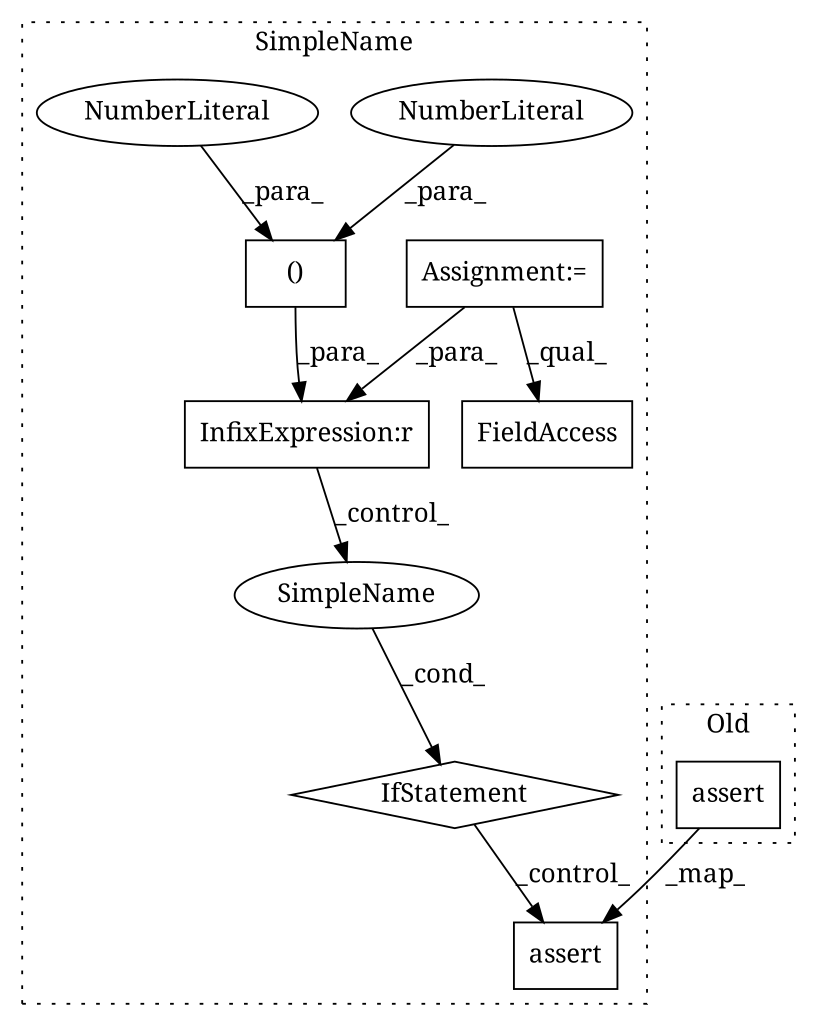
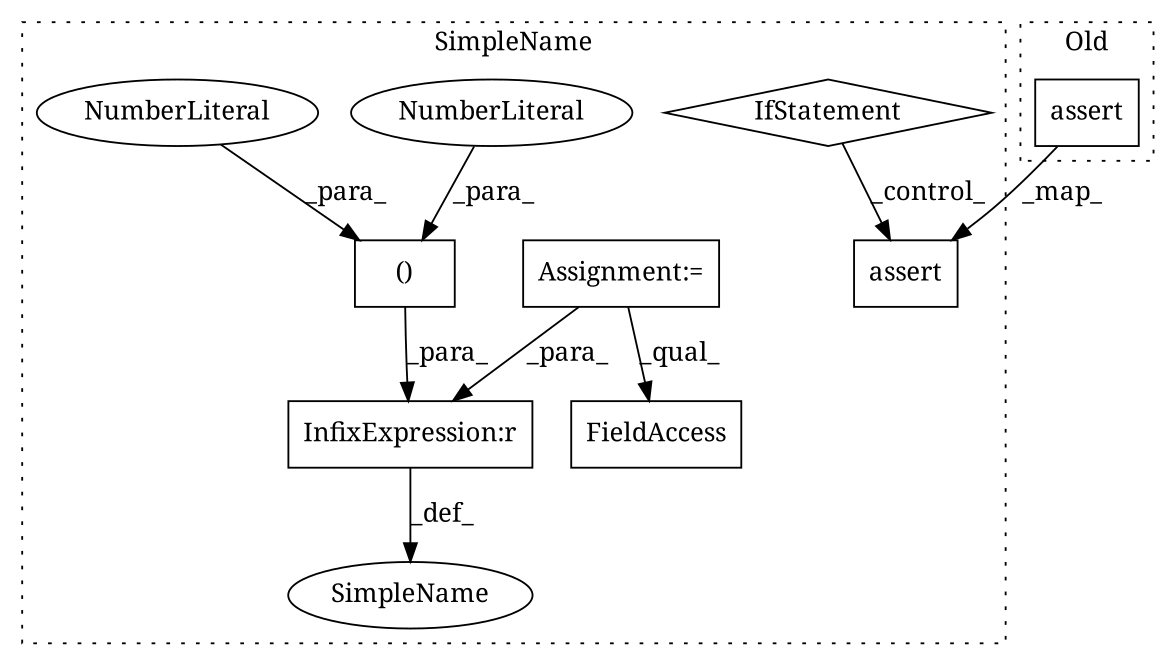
edge "InfixExpression:r" -> "SimpleName": label "_control_" -> "_def_"
edge "SimpleName" -> "IfStatement": removed, label "_cond_"
